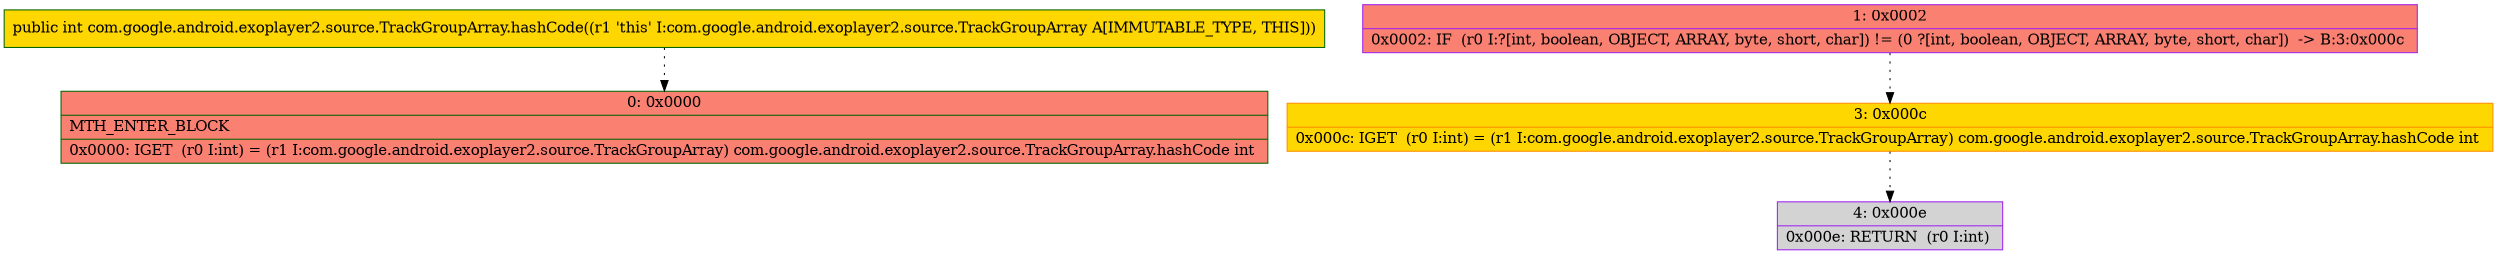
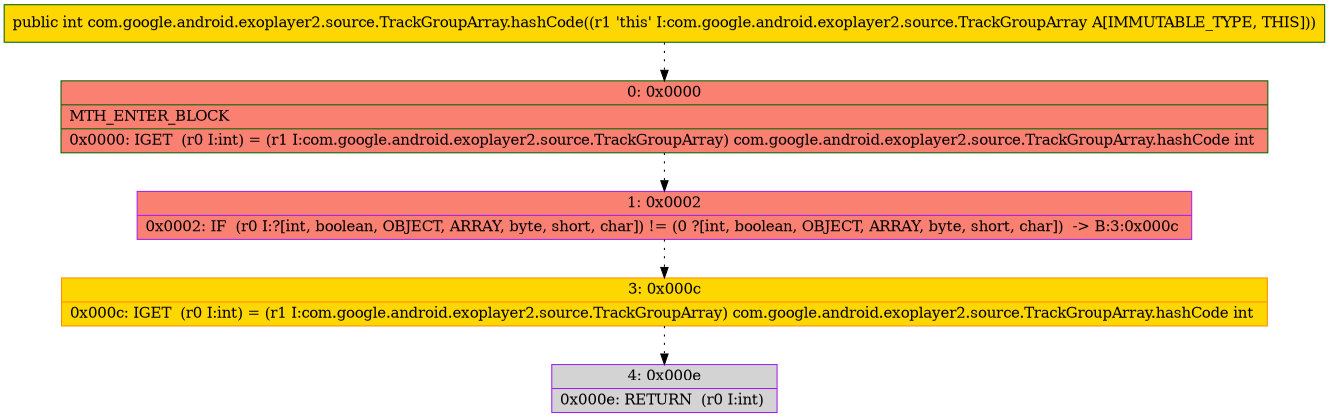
edge "0: 0x0000" -> "1: 0x0002": added
